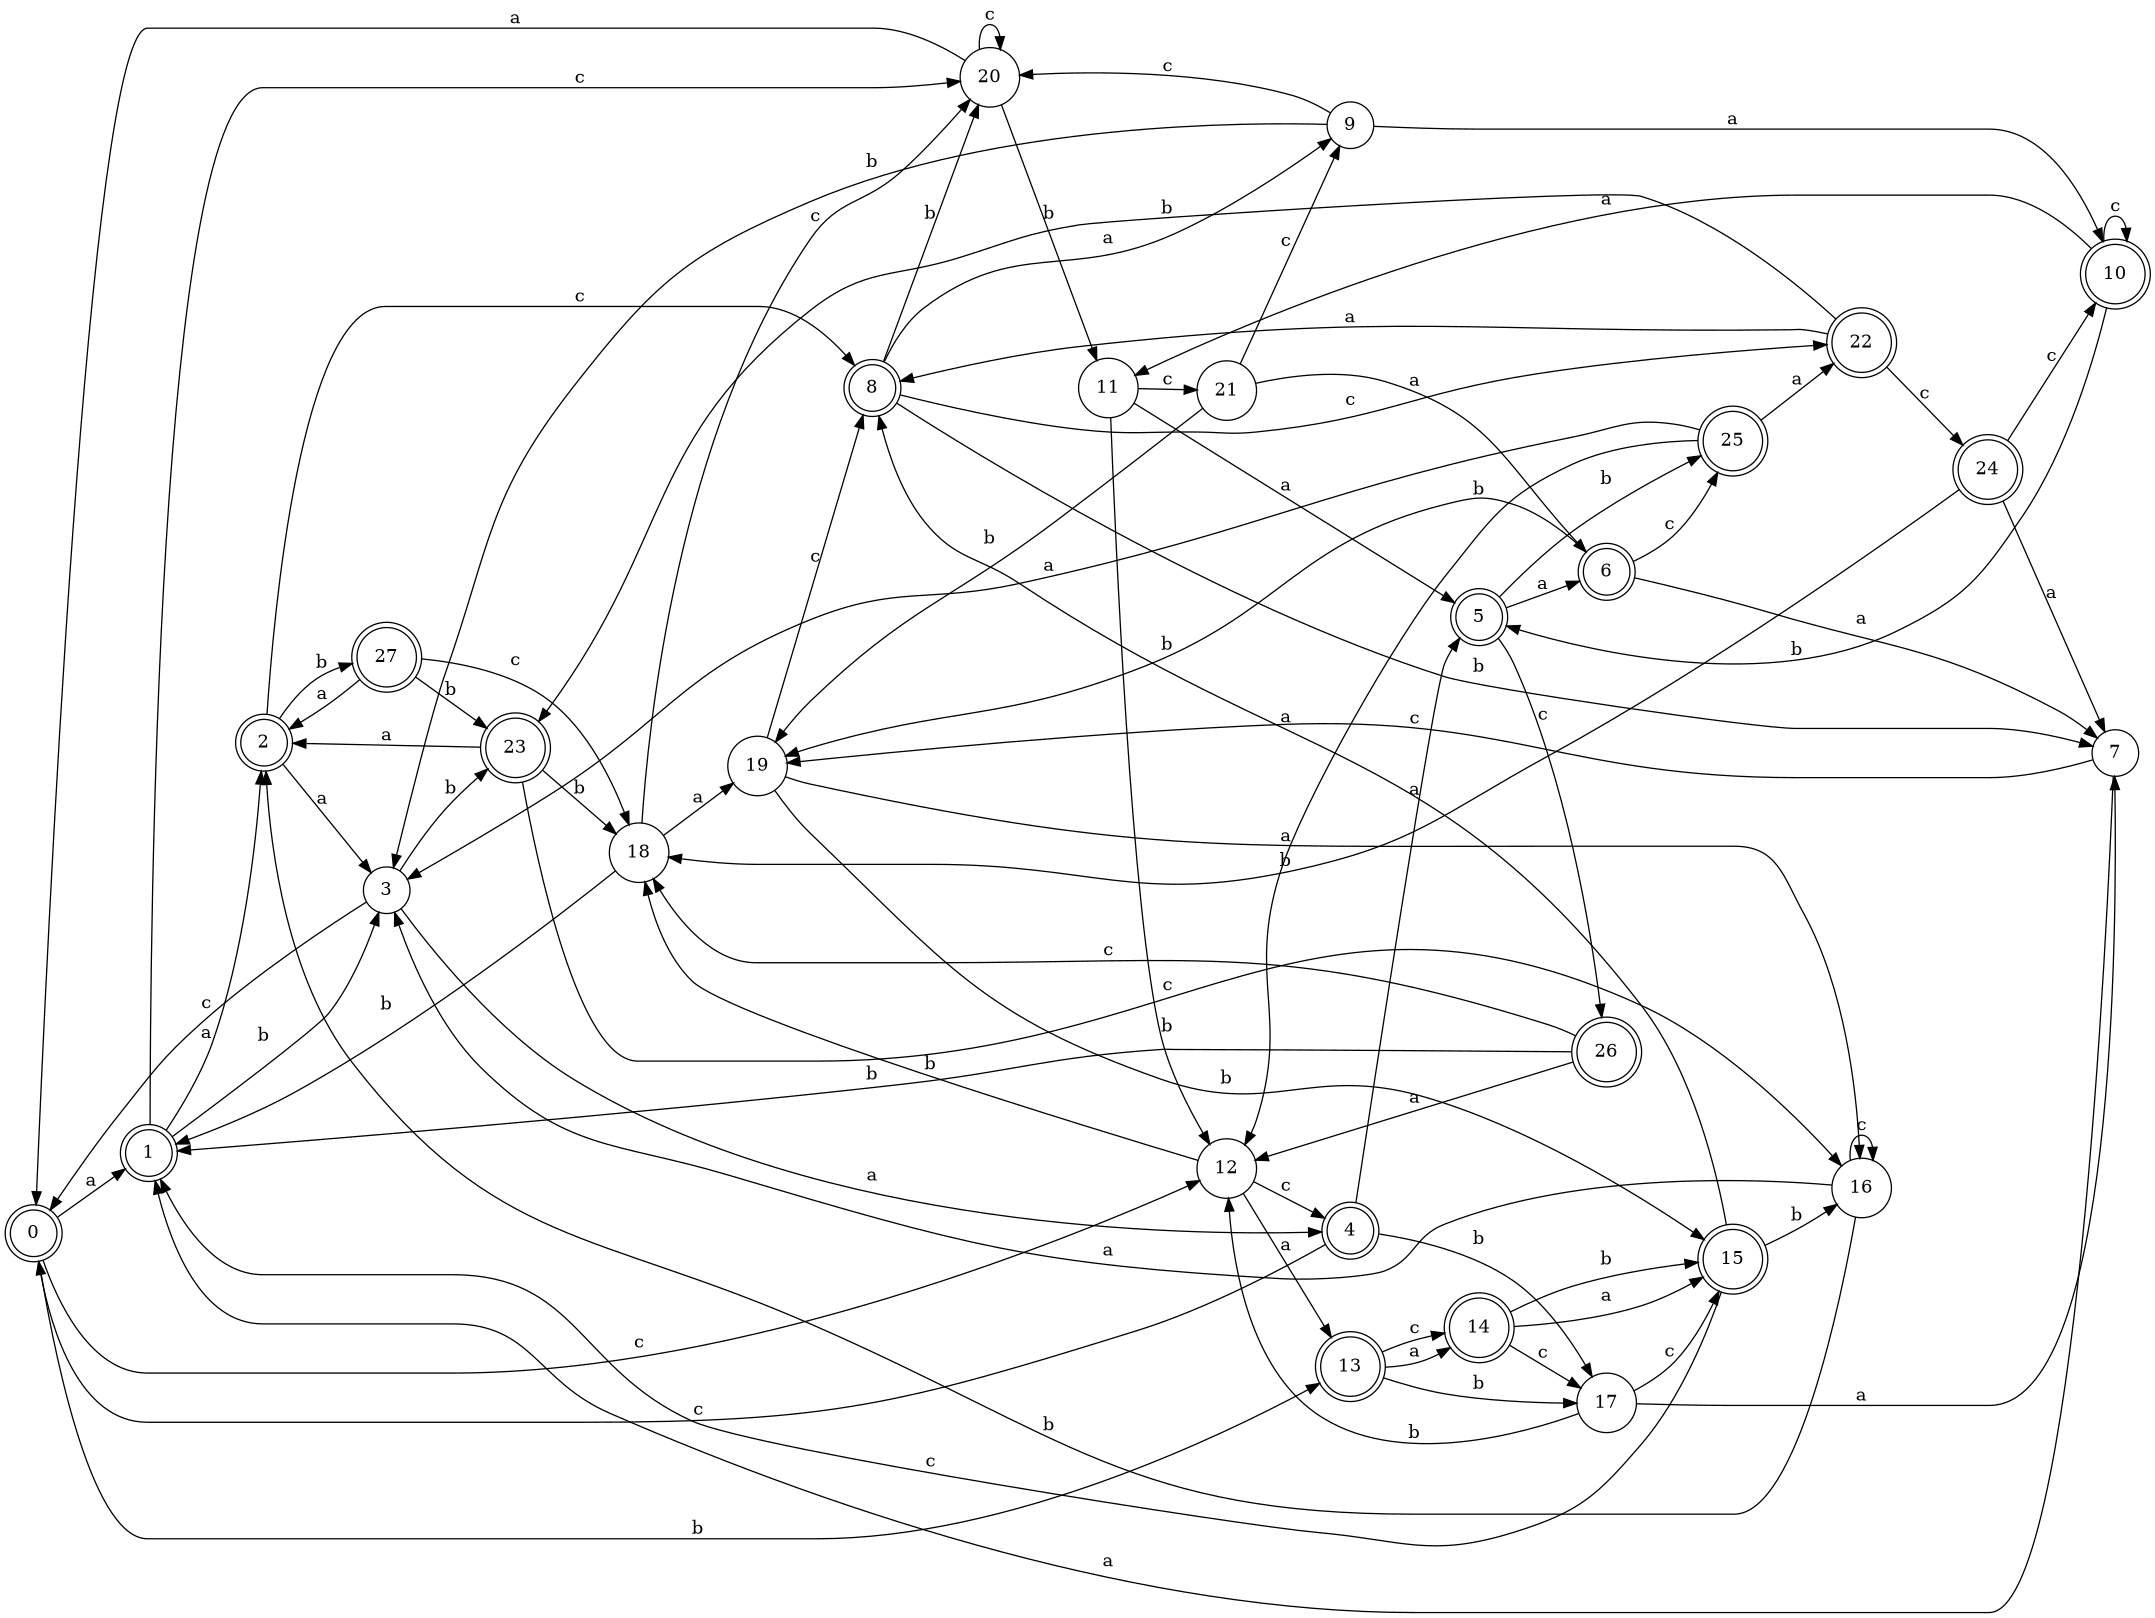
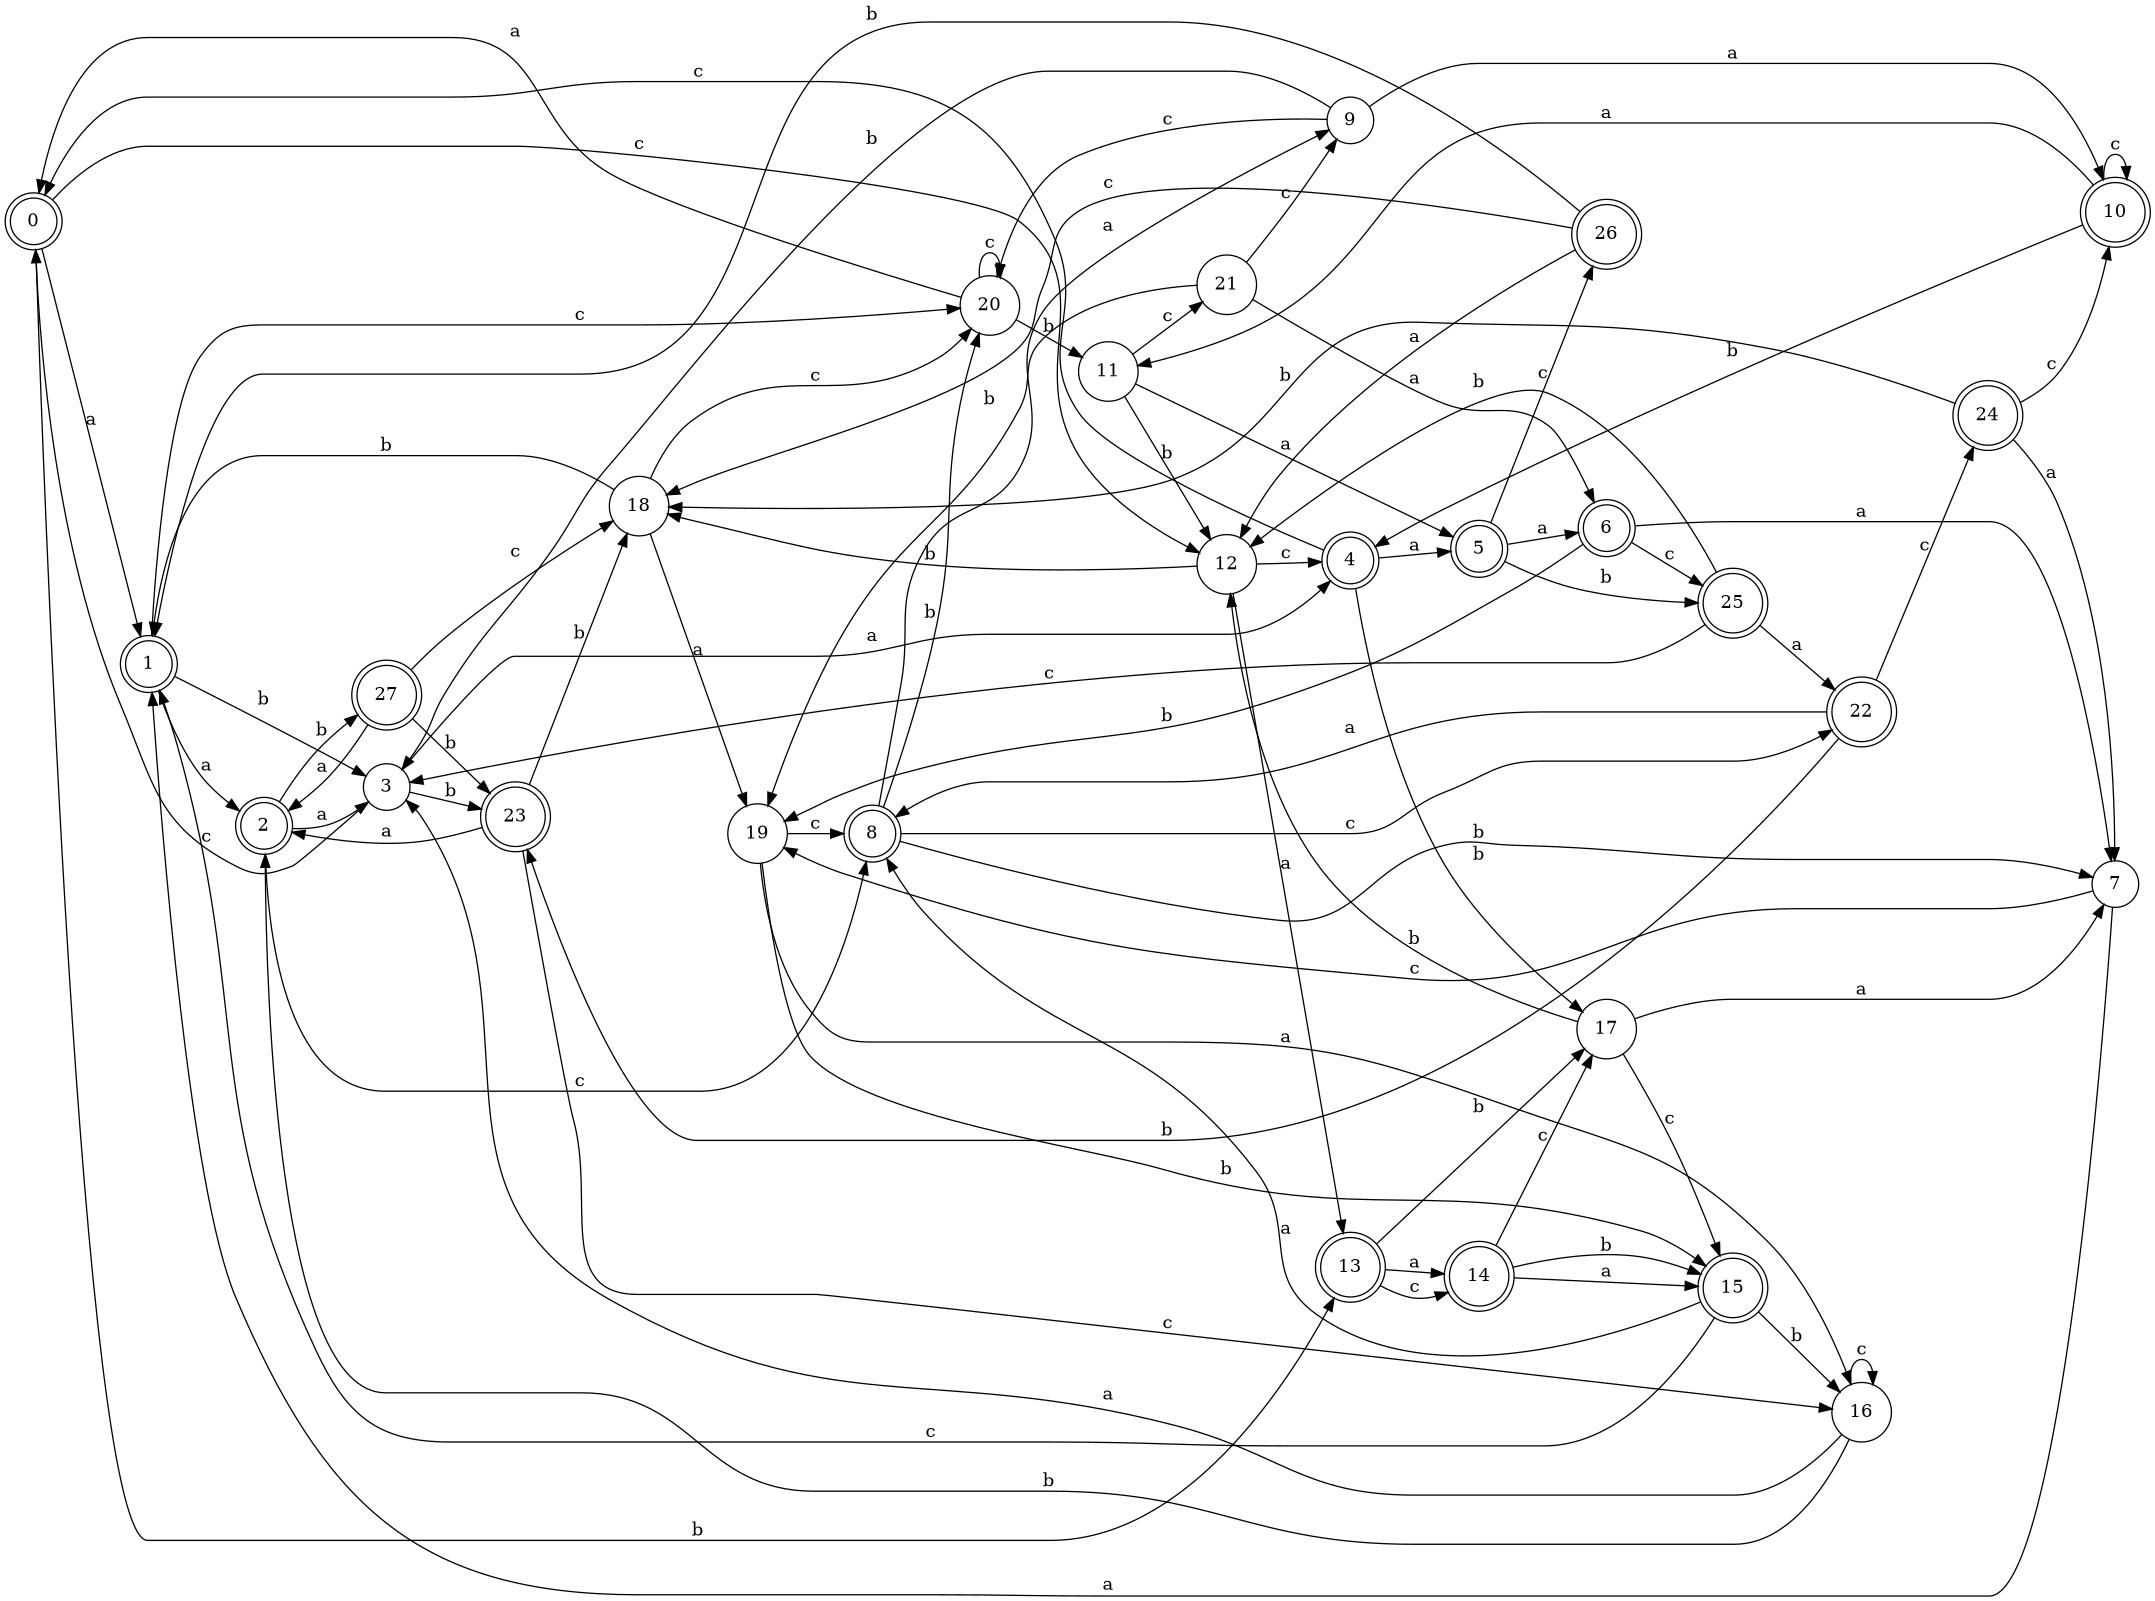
edge "25" -> "3": label "a" -> "c"
edge "10" -> "5": now "10" -> "4"
